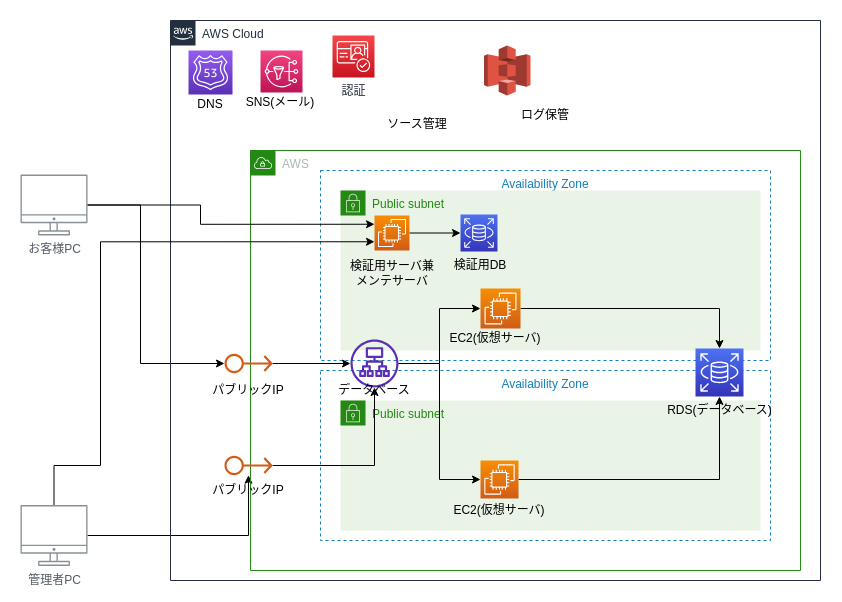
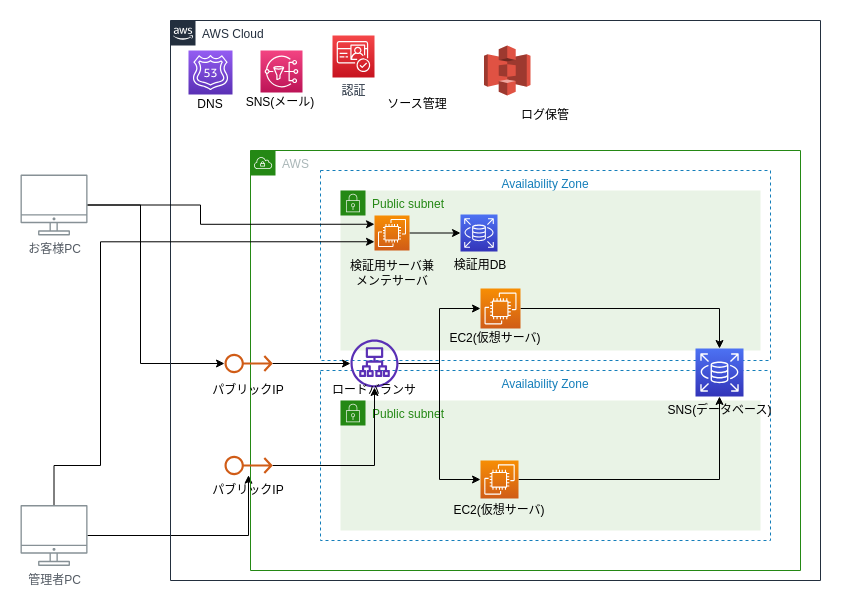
node "ソース管理": moved (418, 125) -> (418, 105)
node "データベース": label "データベース" -> "ロードバランサ"
node "RDS(データベース)": label "RDS(データベース)" -> "SNS(データベース)"
